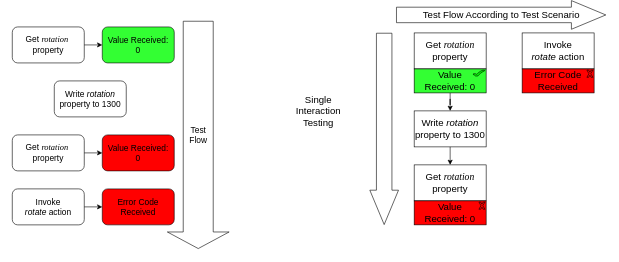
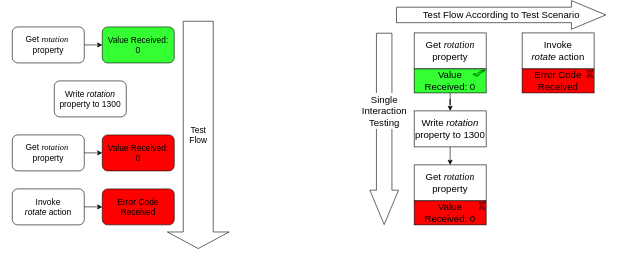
node "Single Interaction Testing": moved (319, 111) -> (385, 111)
